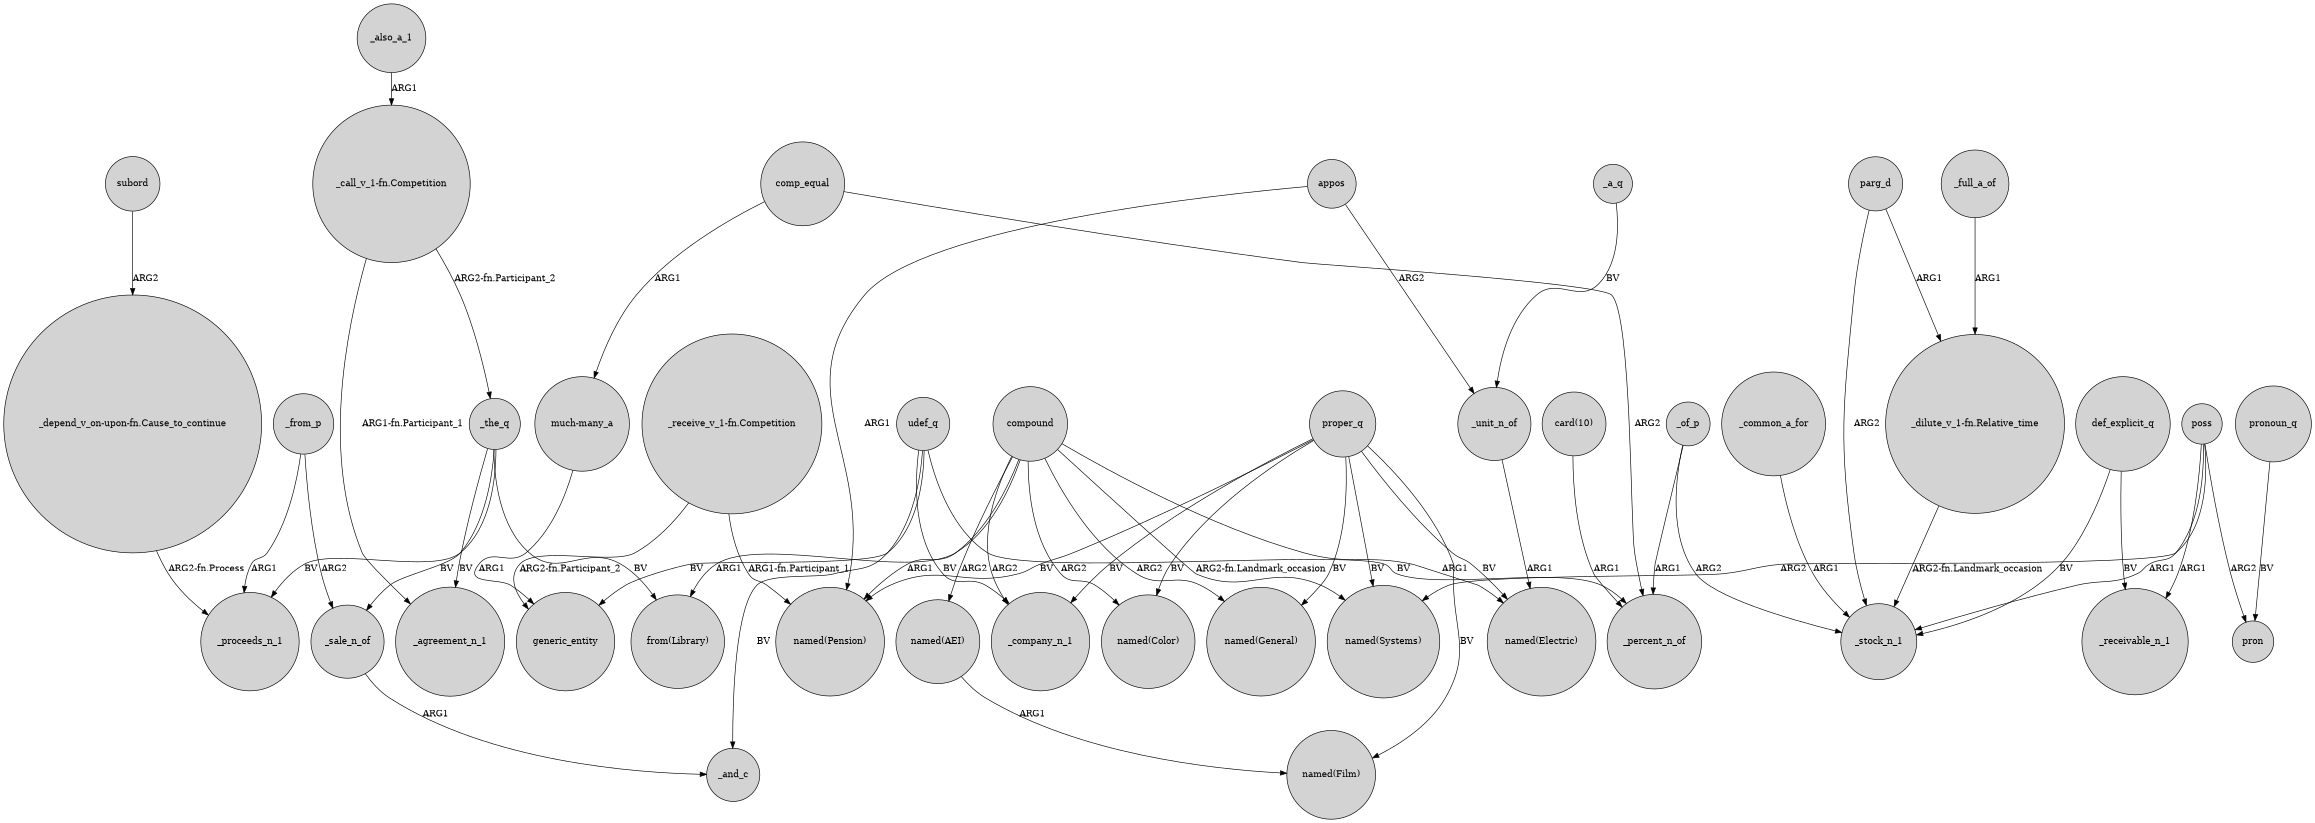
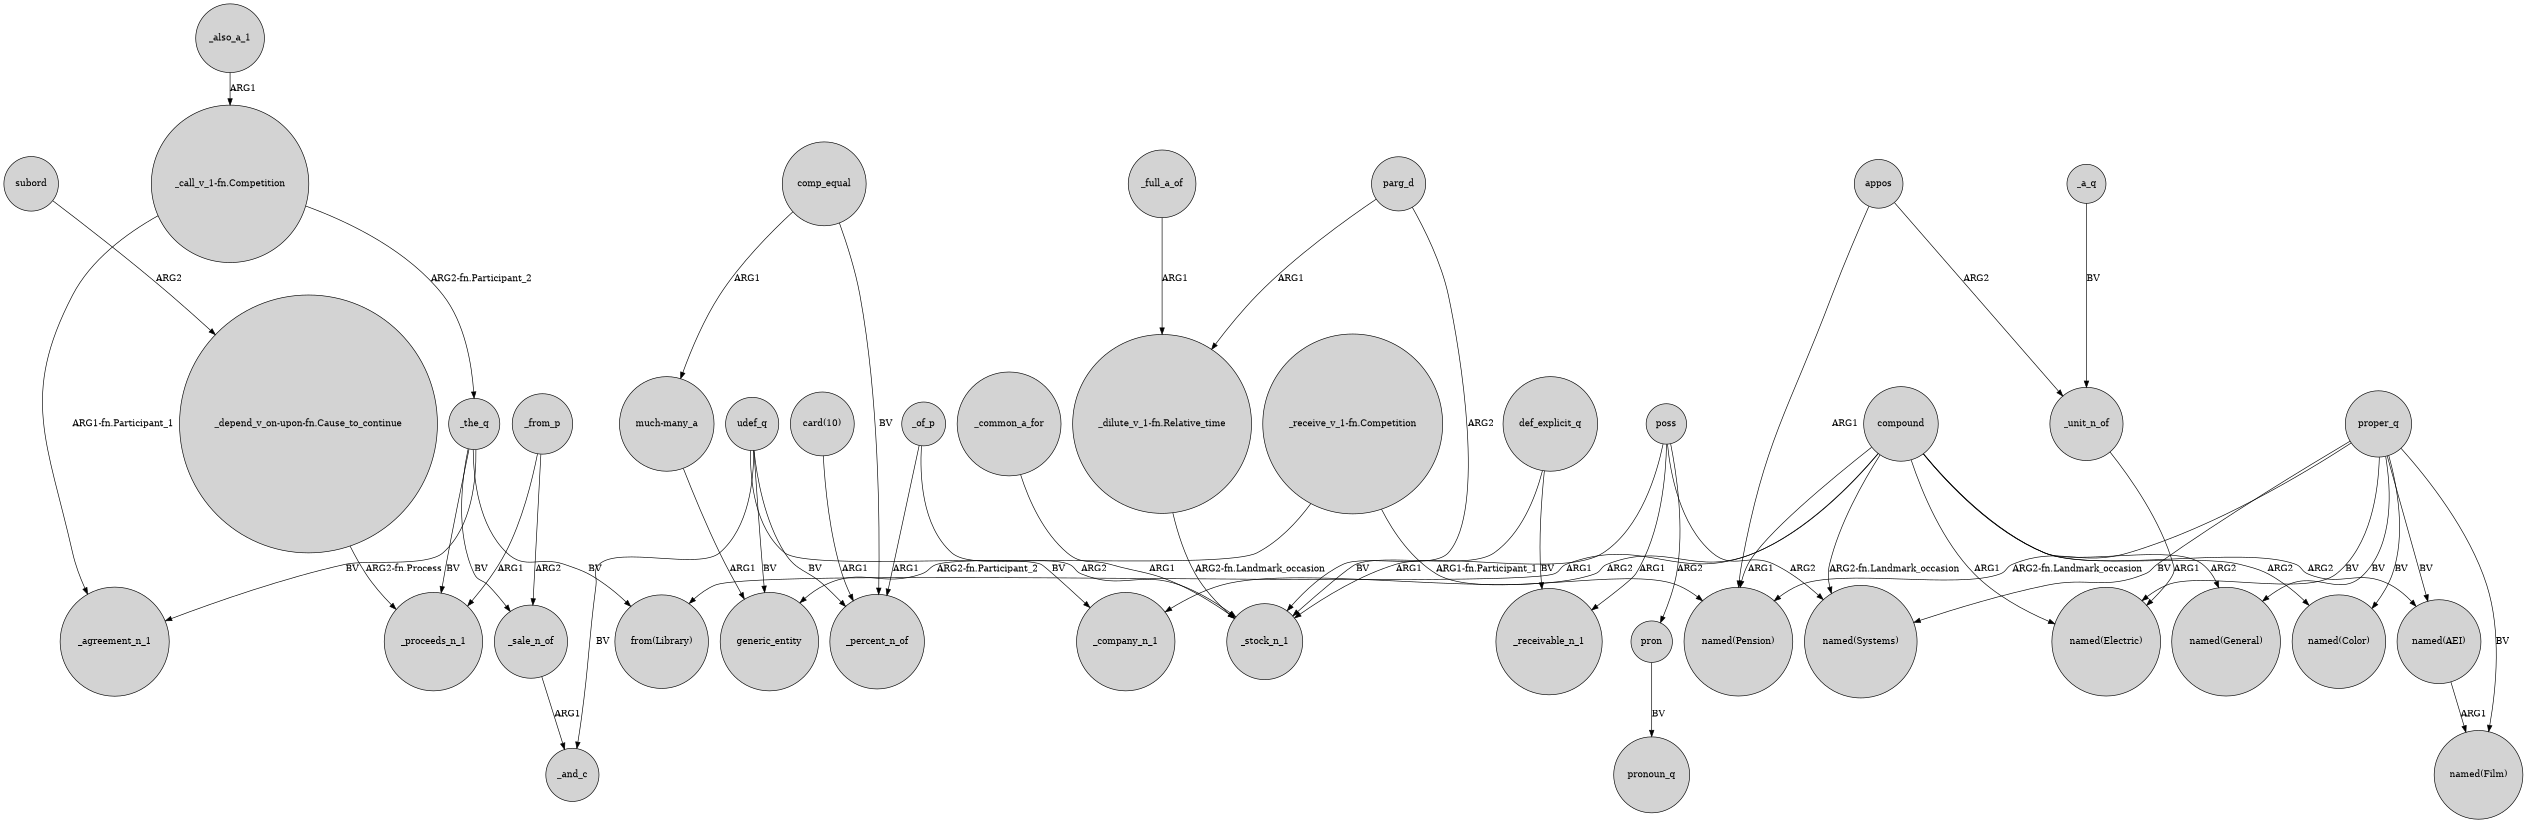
edge "comp_equal" -> "_percent_n_of": label "ARG2" -> "BV"
edge "proper_q" -> "_company_n_1": now "proper_q" -> "named(AEI)"
edge "pronoun_q" -> "pron": reversed
edge "proper_q" -> "named(Pension)": label "BV" -> "ARG2-fn.Landmark_occasion"
